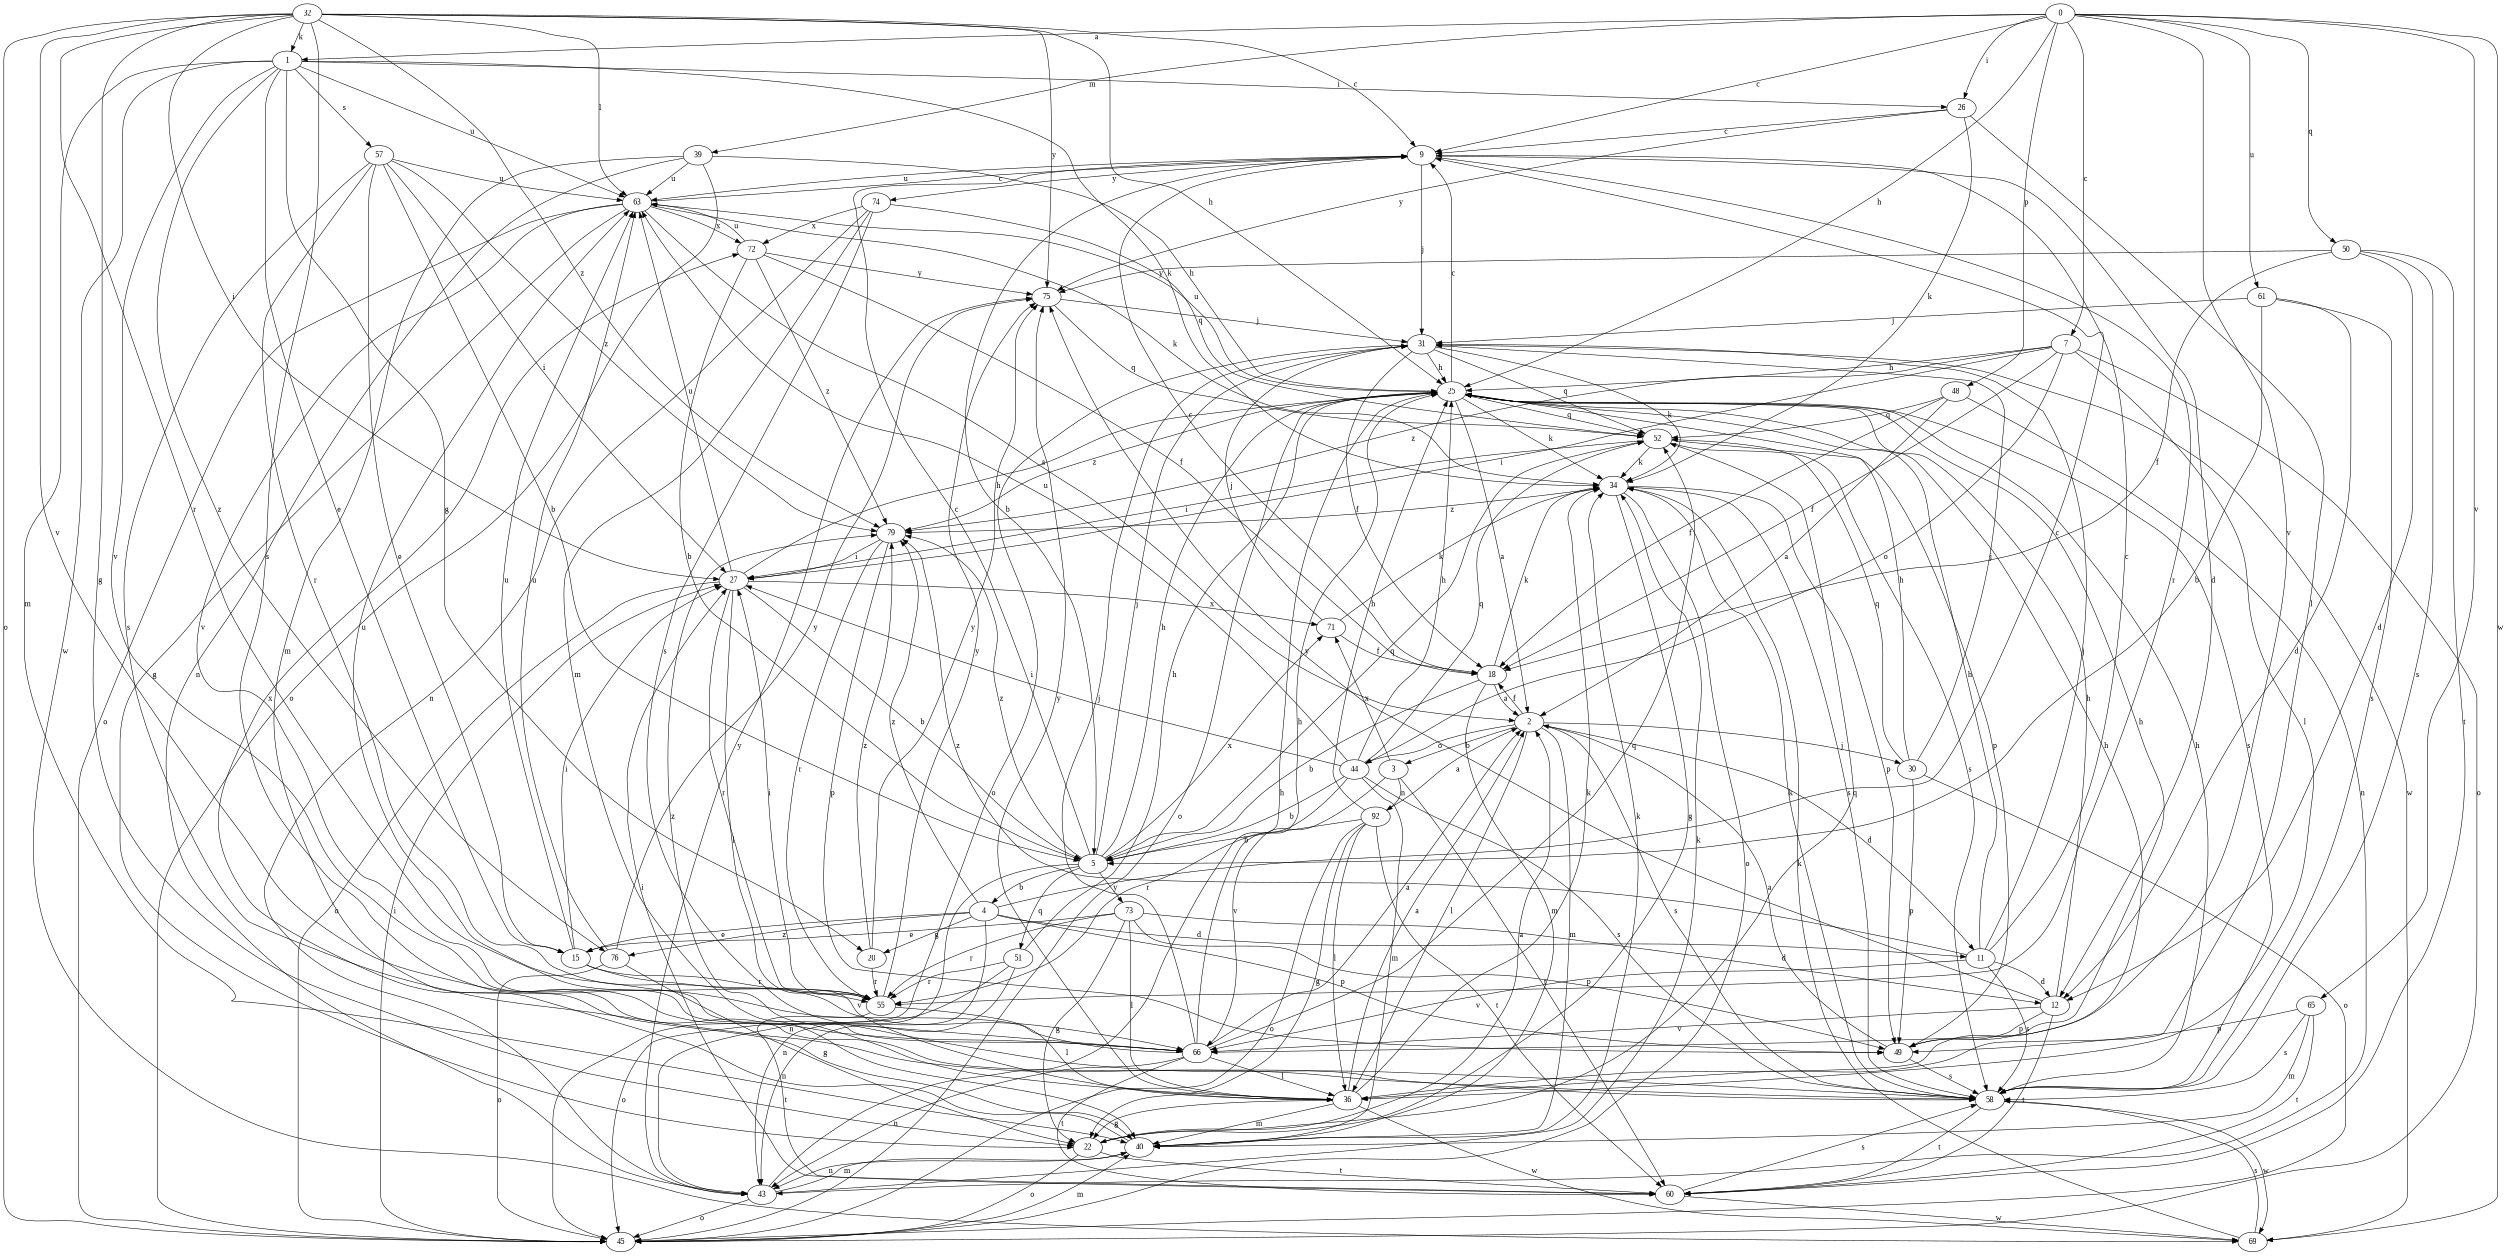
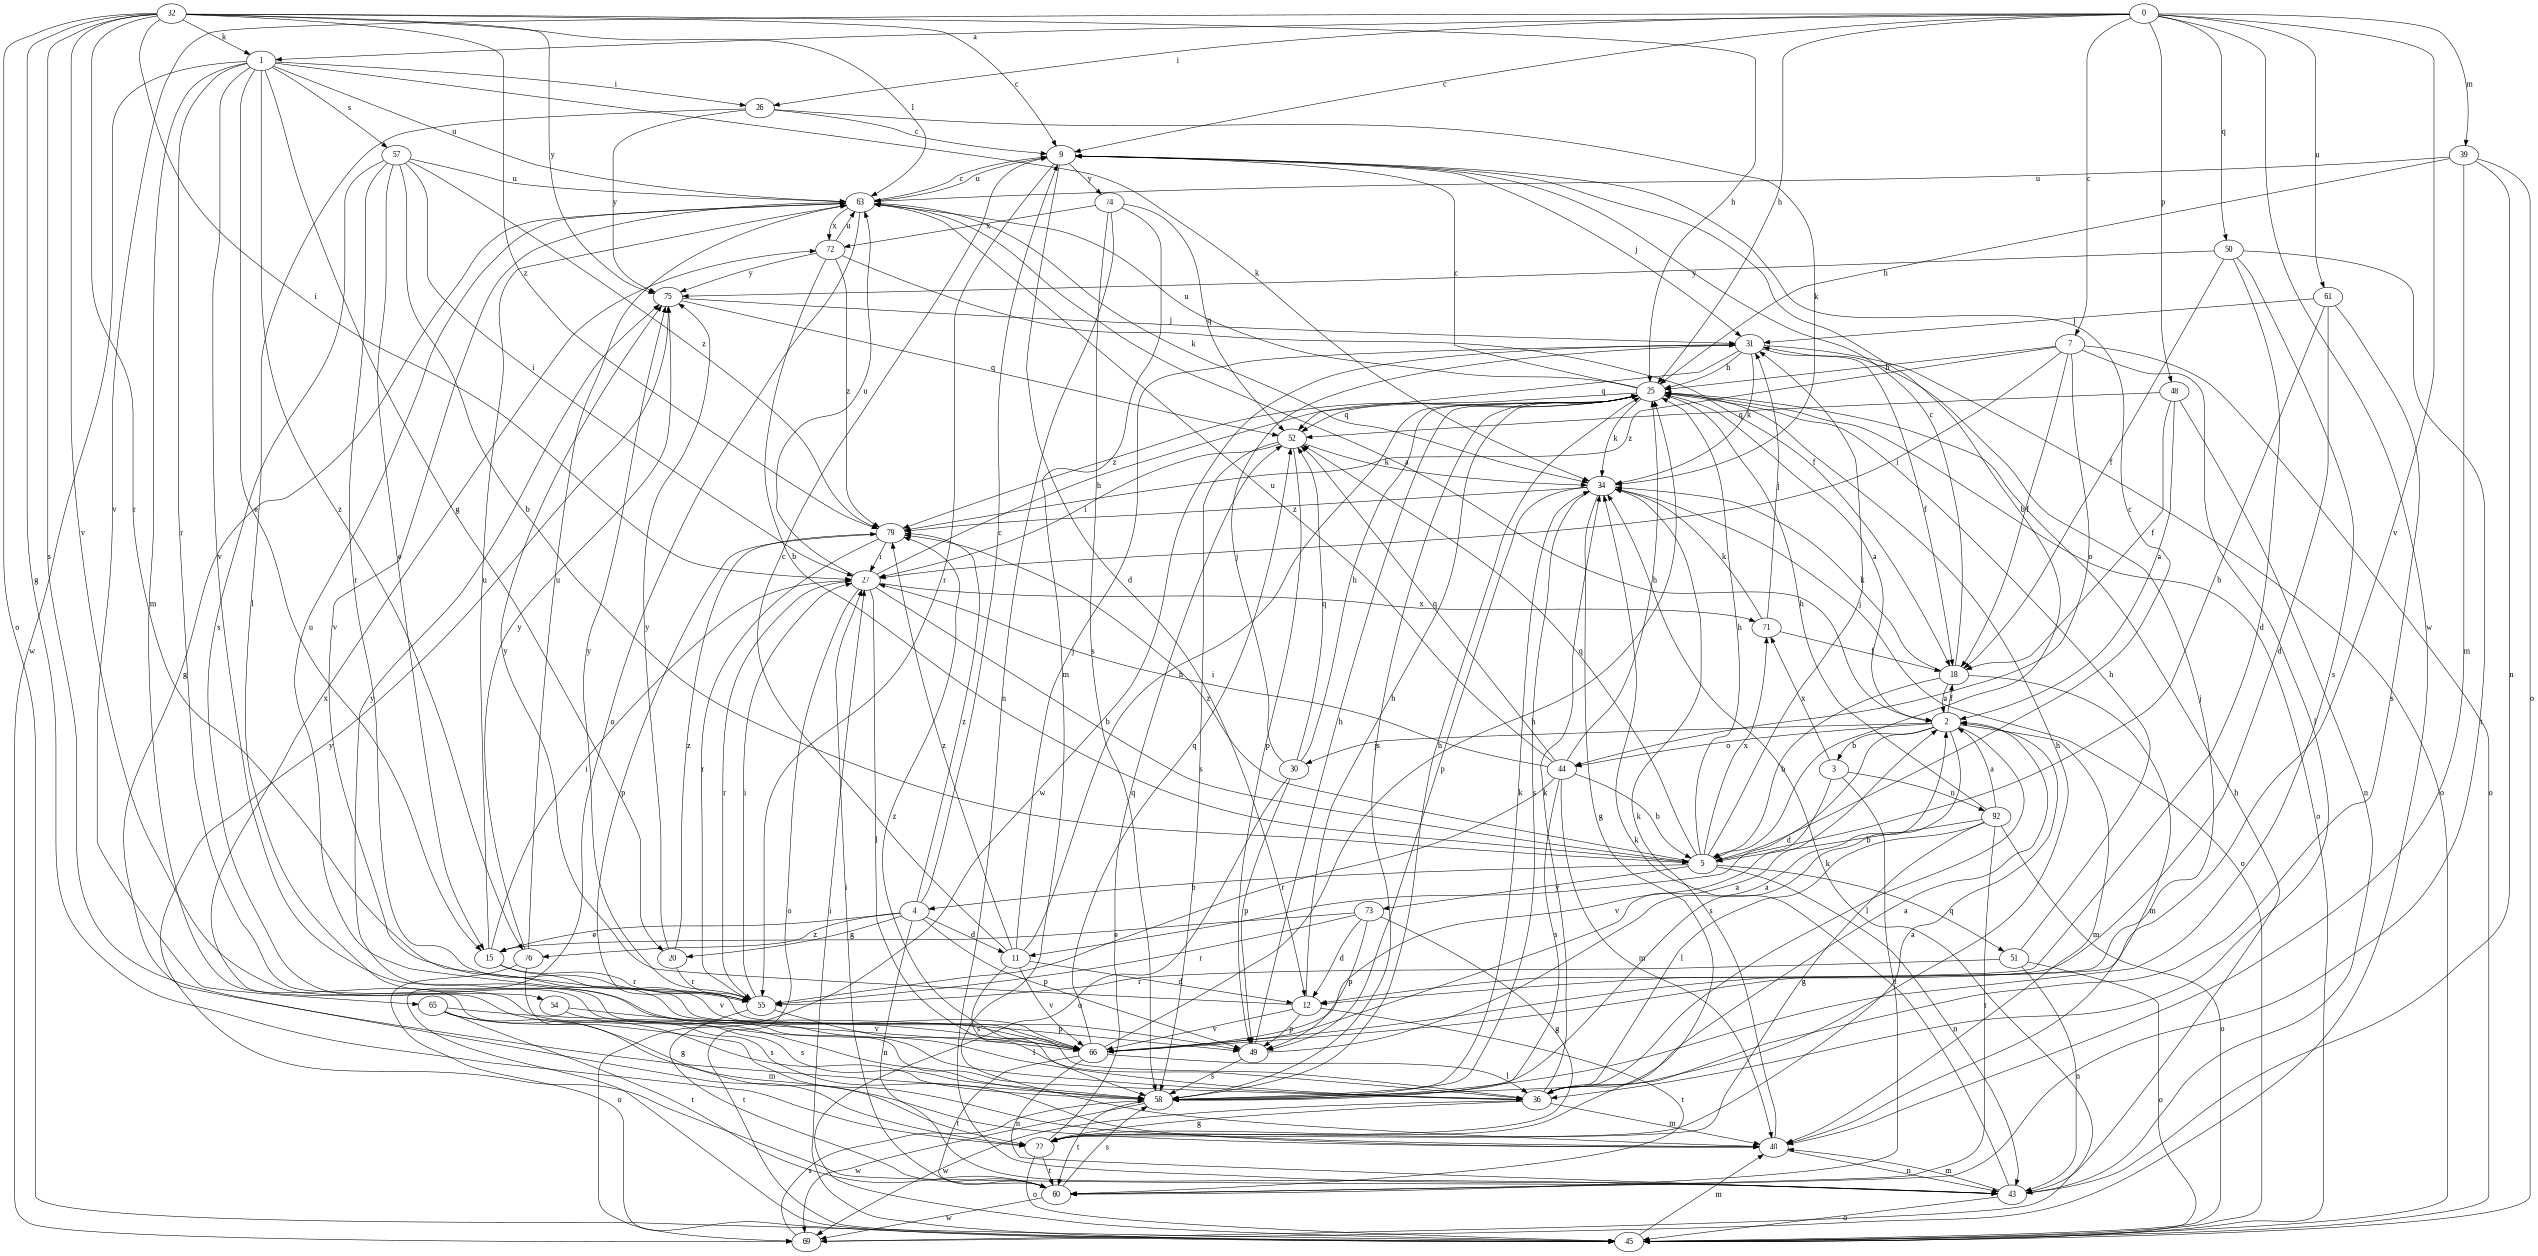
node "54": added
edge "73" -> "36": removed, label "l"
